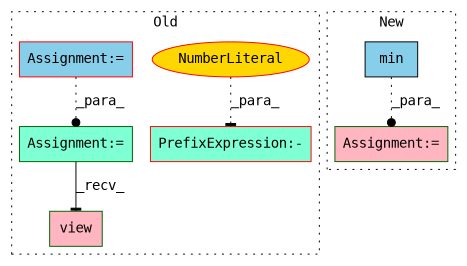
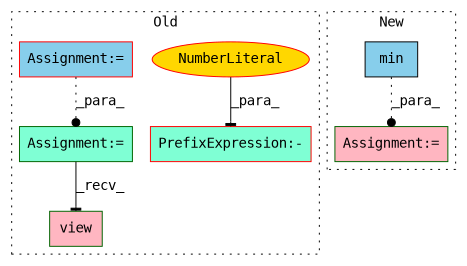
edge "NumberLiteral" -> "PrefixExpression:-": style dotted -> solid
